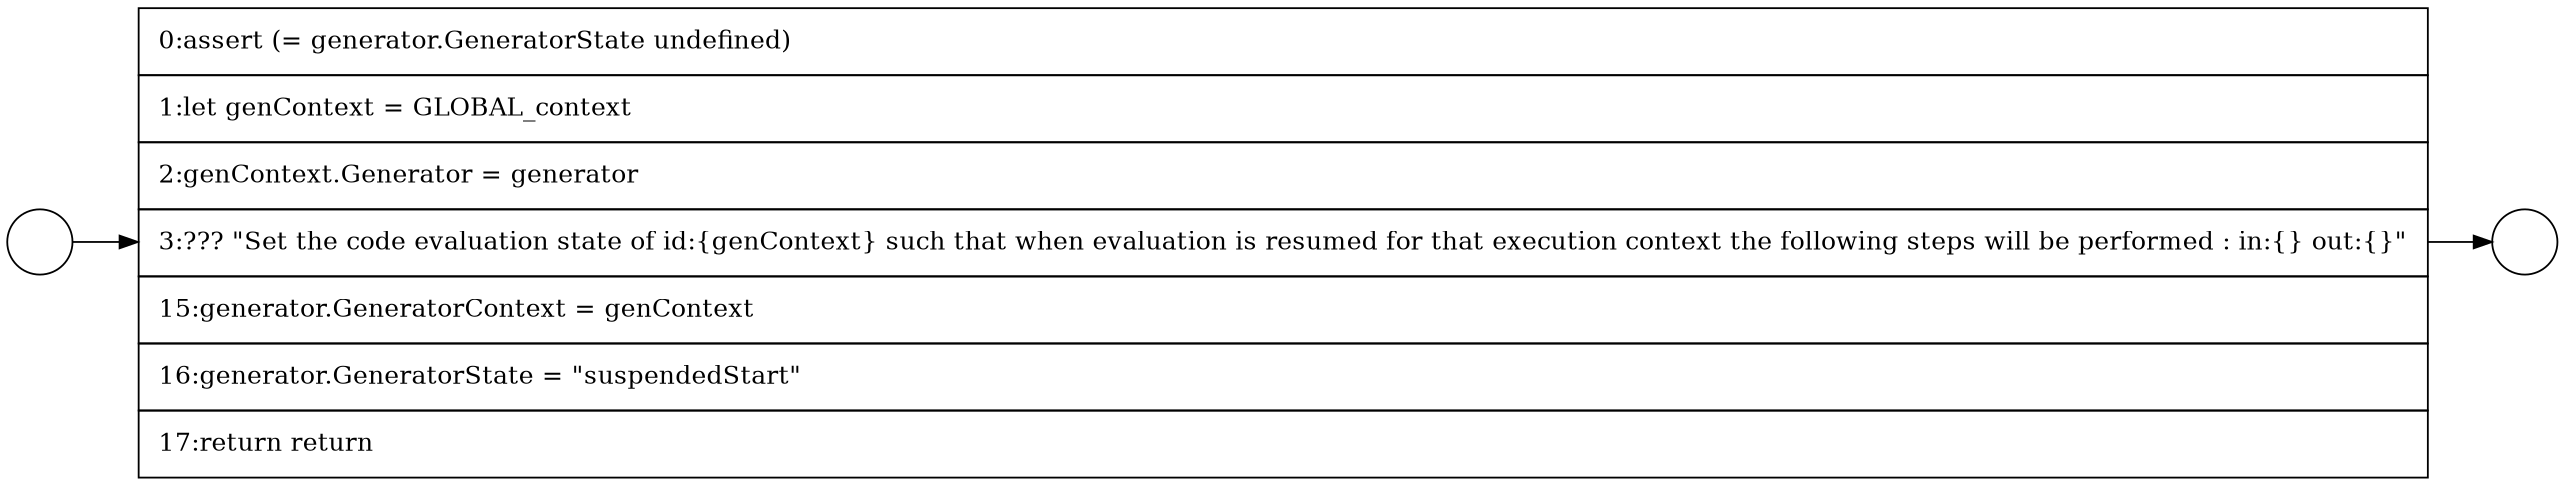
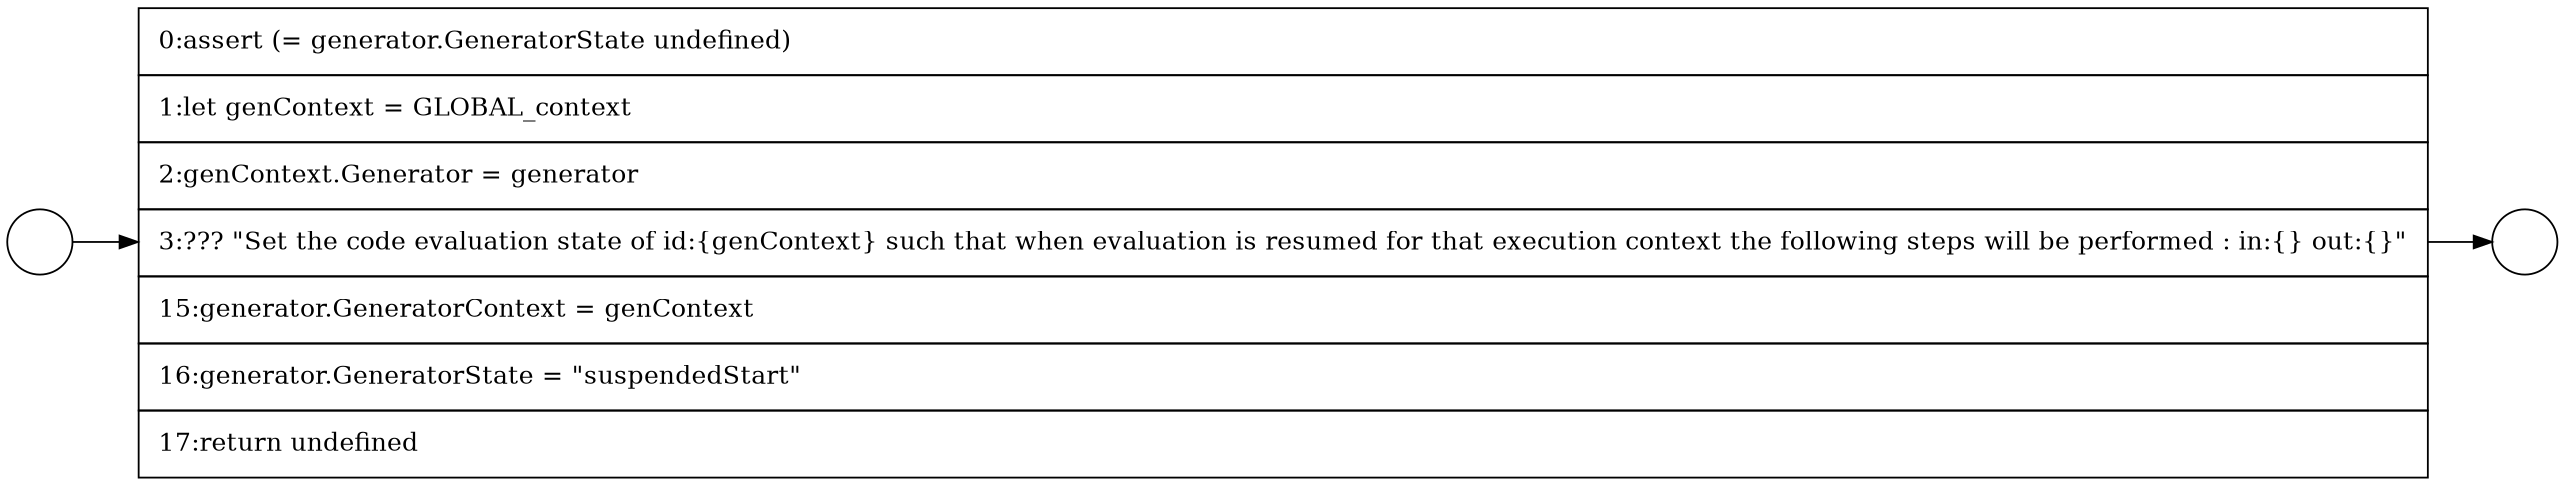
node "0:assert (= generator.GeneratorState undefined)": text "17:return return" -> "17:return undefined"
